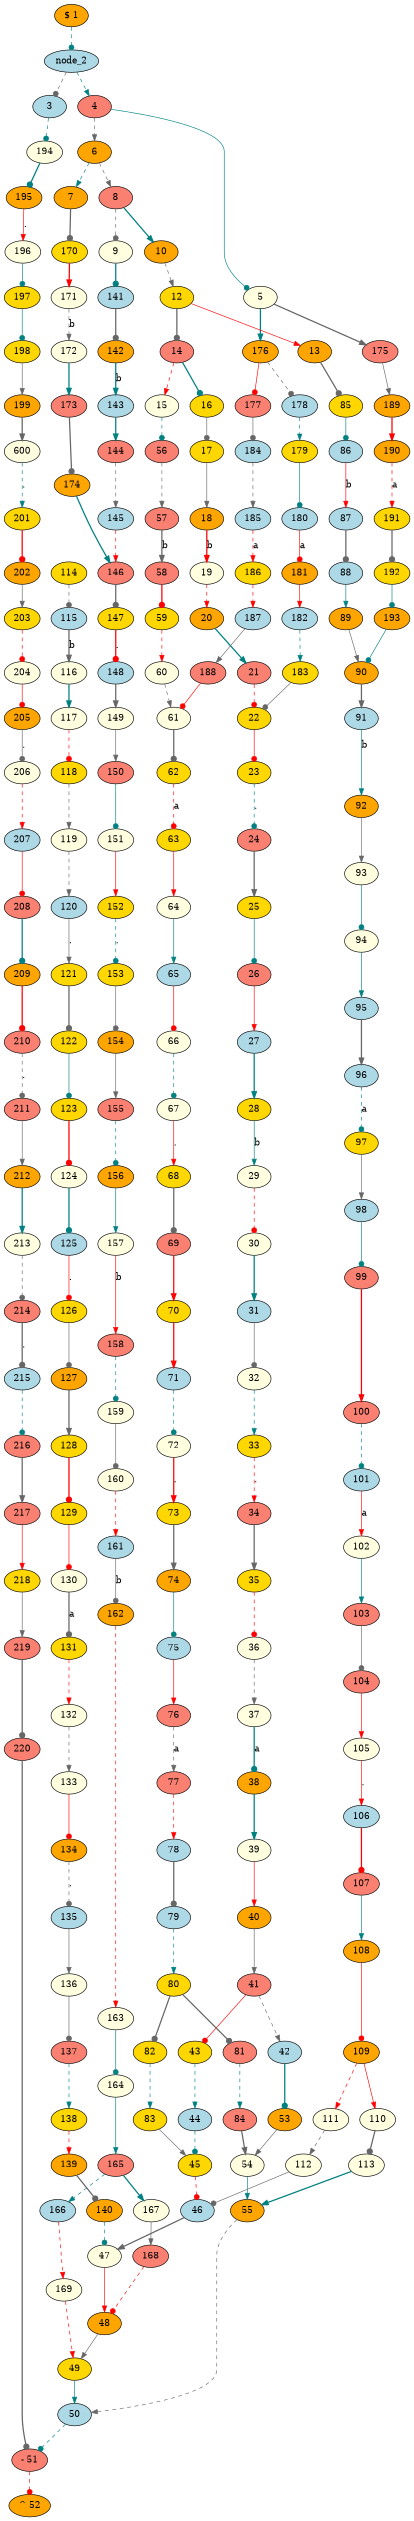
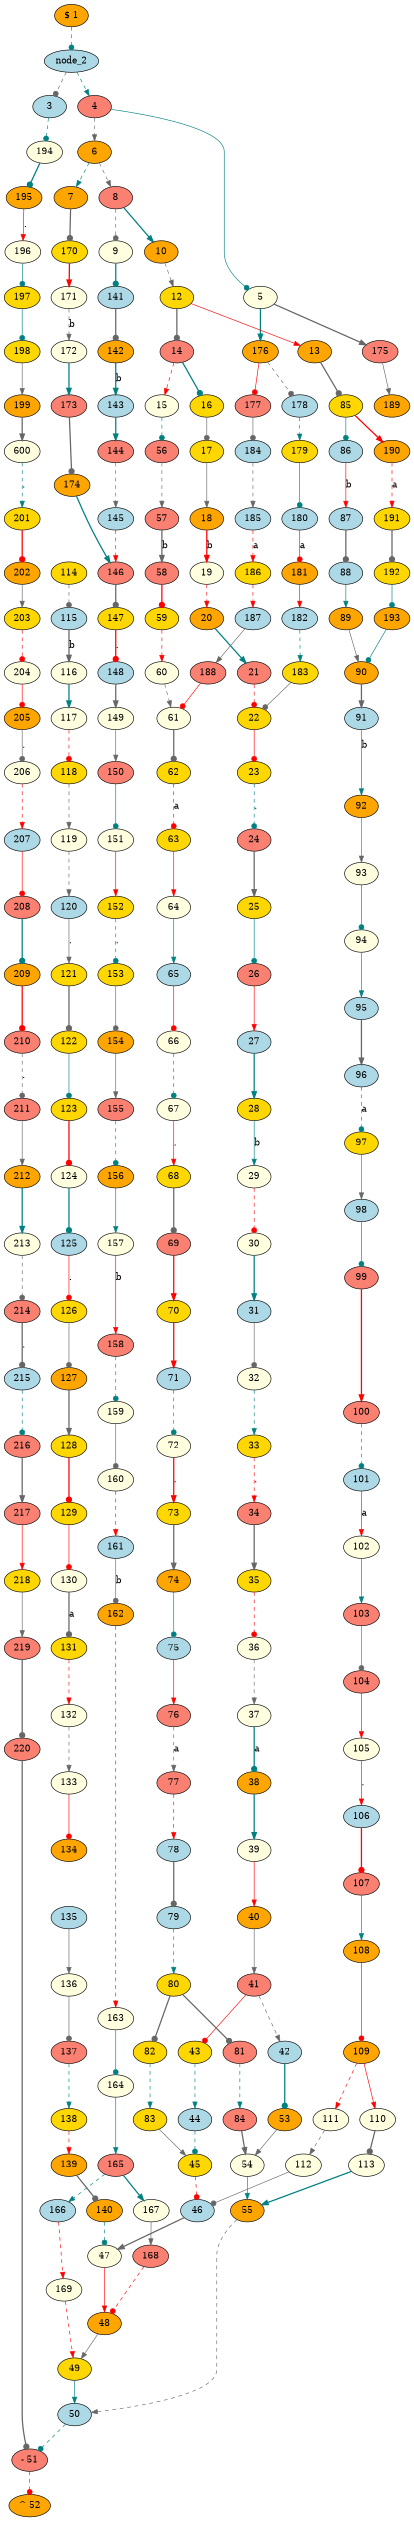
edge "189" -> "190": now "85" -> "190"
edge "134" -> "135": removed, label "."
